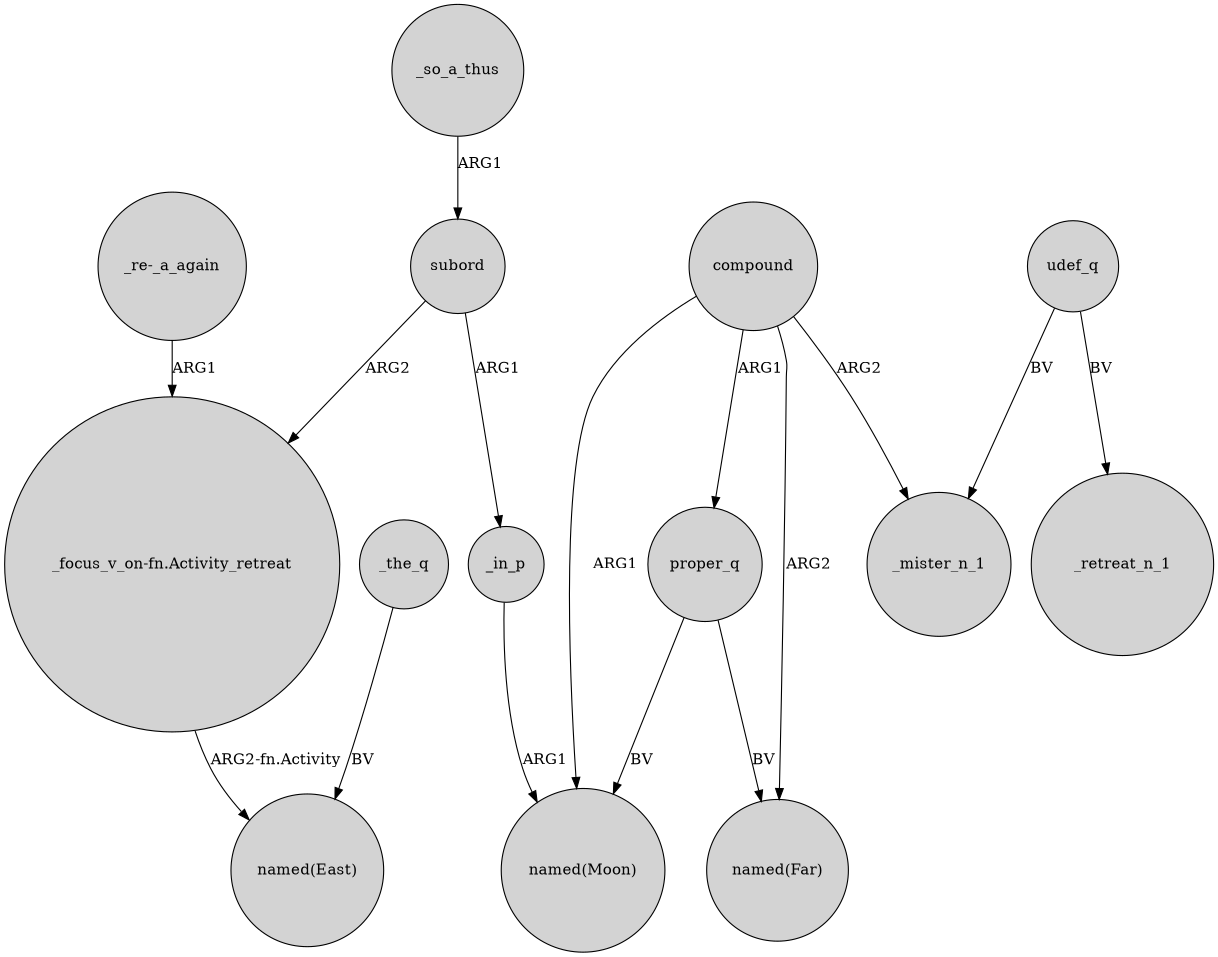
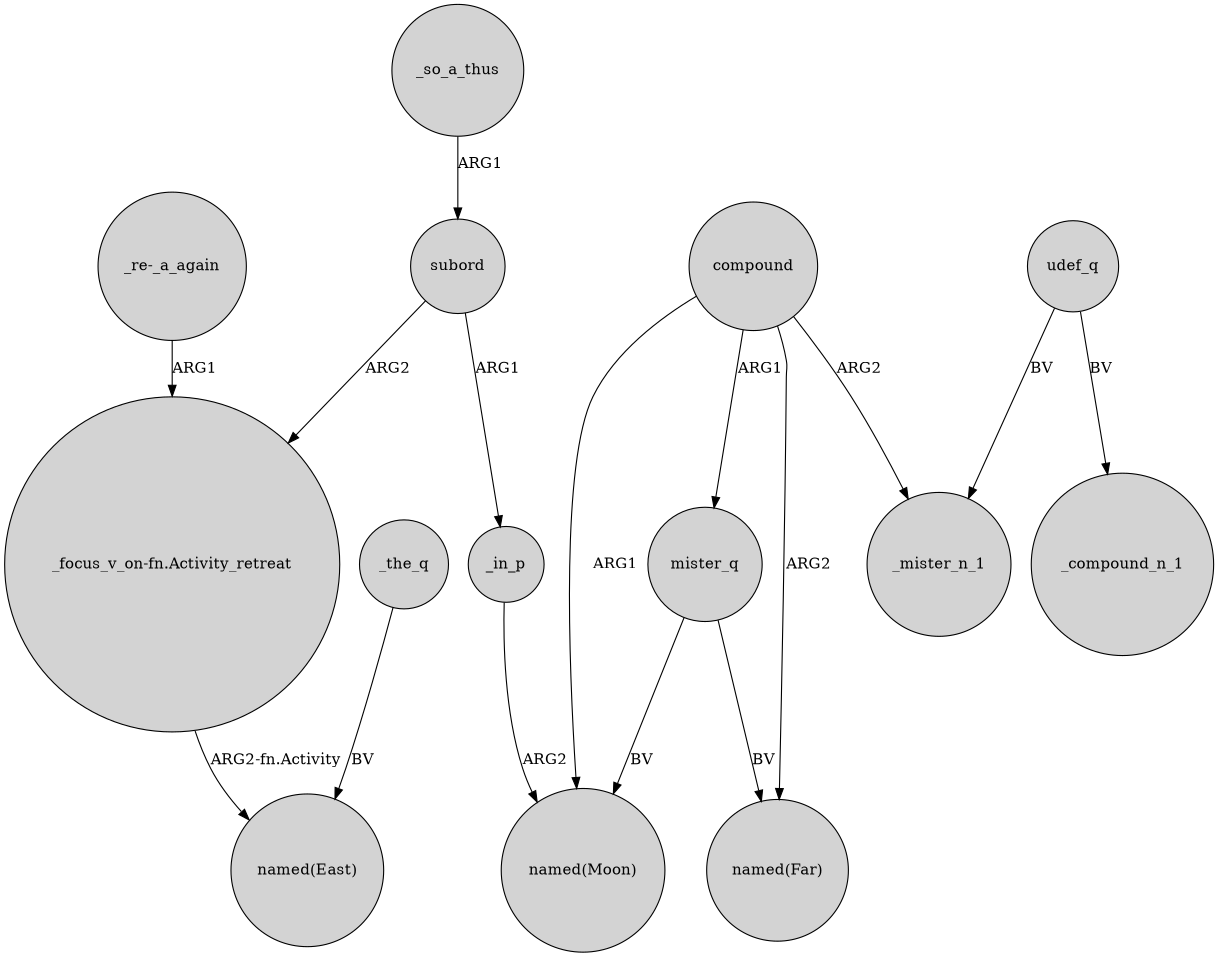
node "proper_q": label "proper_q" -> "mister_q"
node "_retreat_n_1": label "_retreat_n_1" -> "_compound_n_1"
edge "_in_p" -> "named(Moon)": label "ARG1" -> "ARG2"
